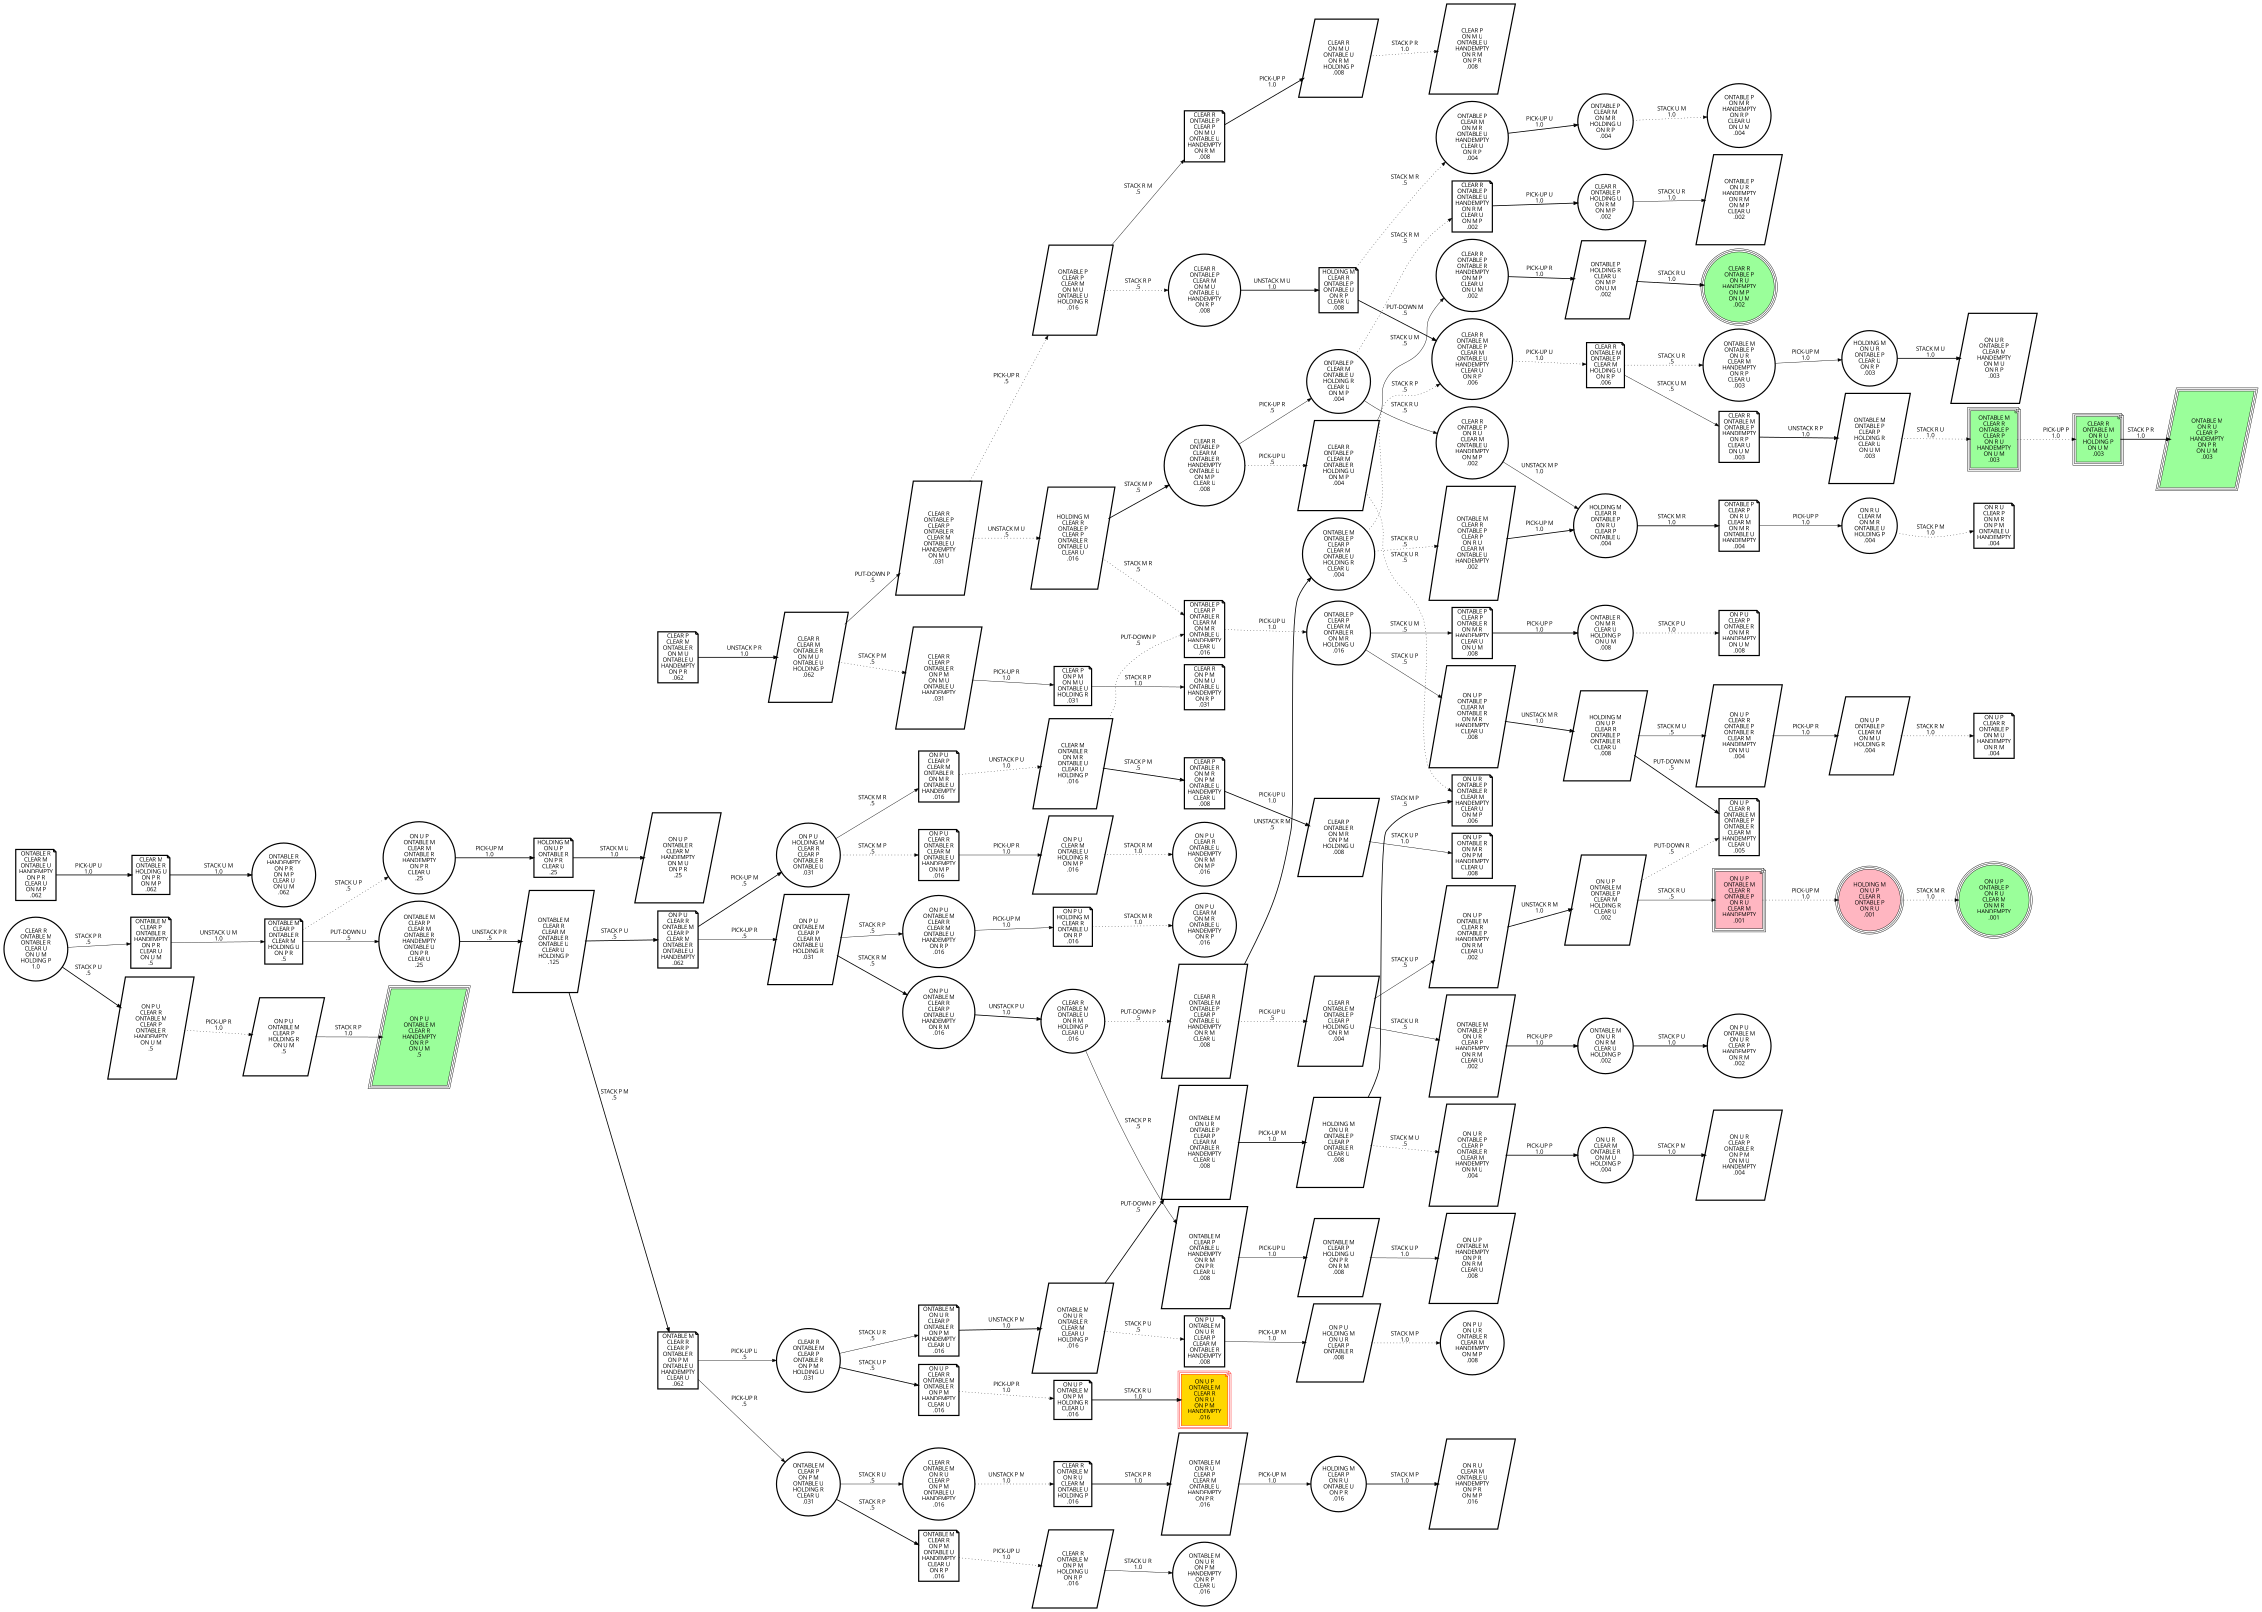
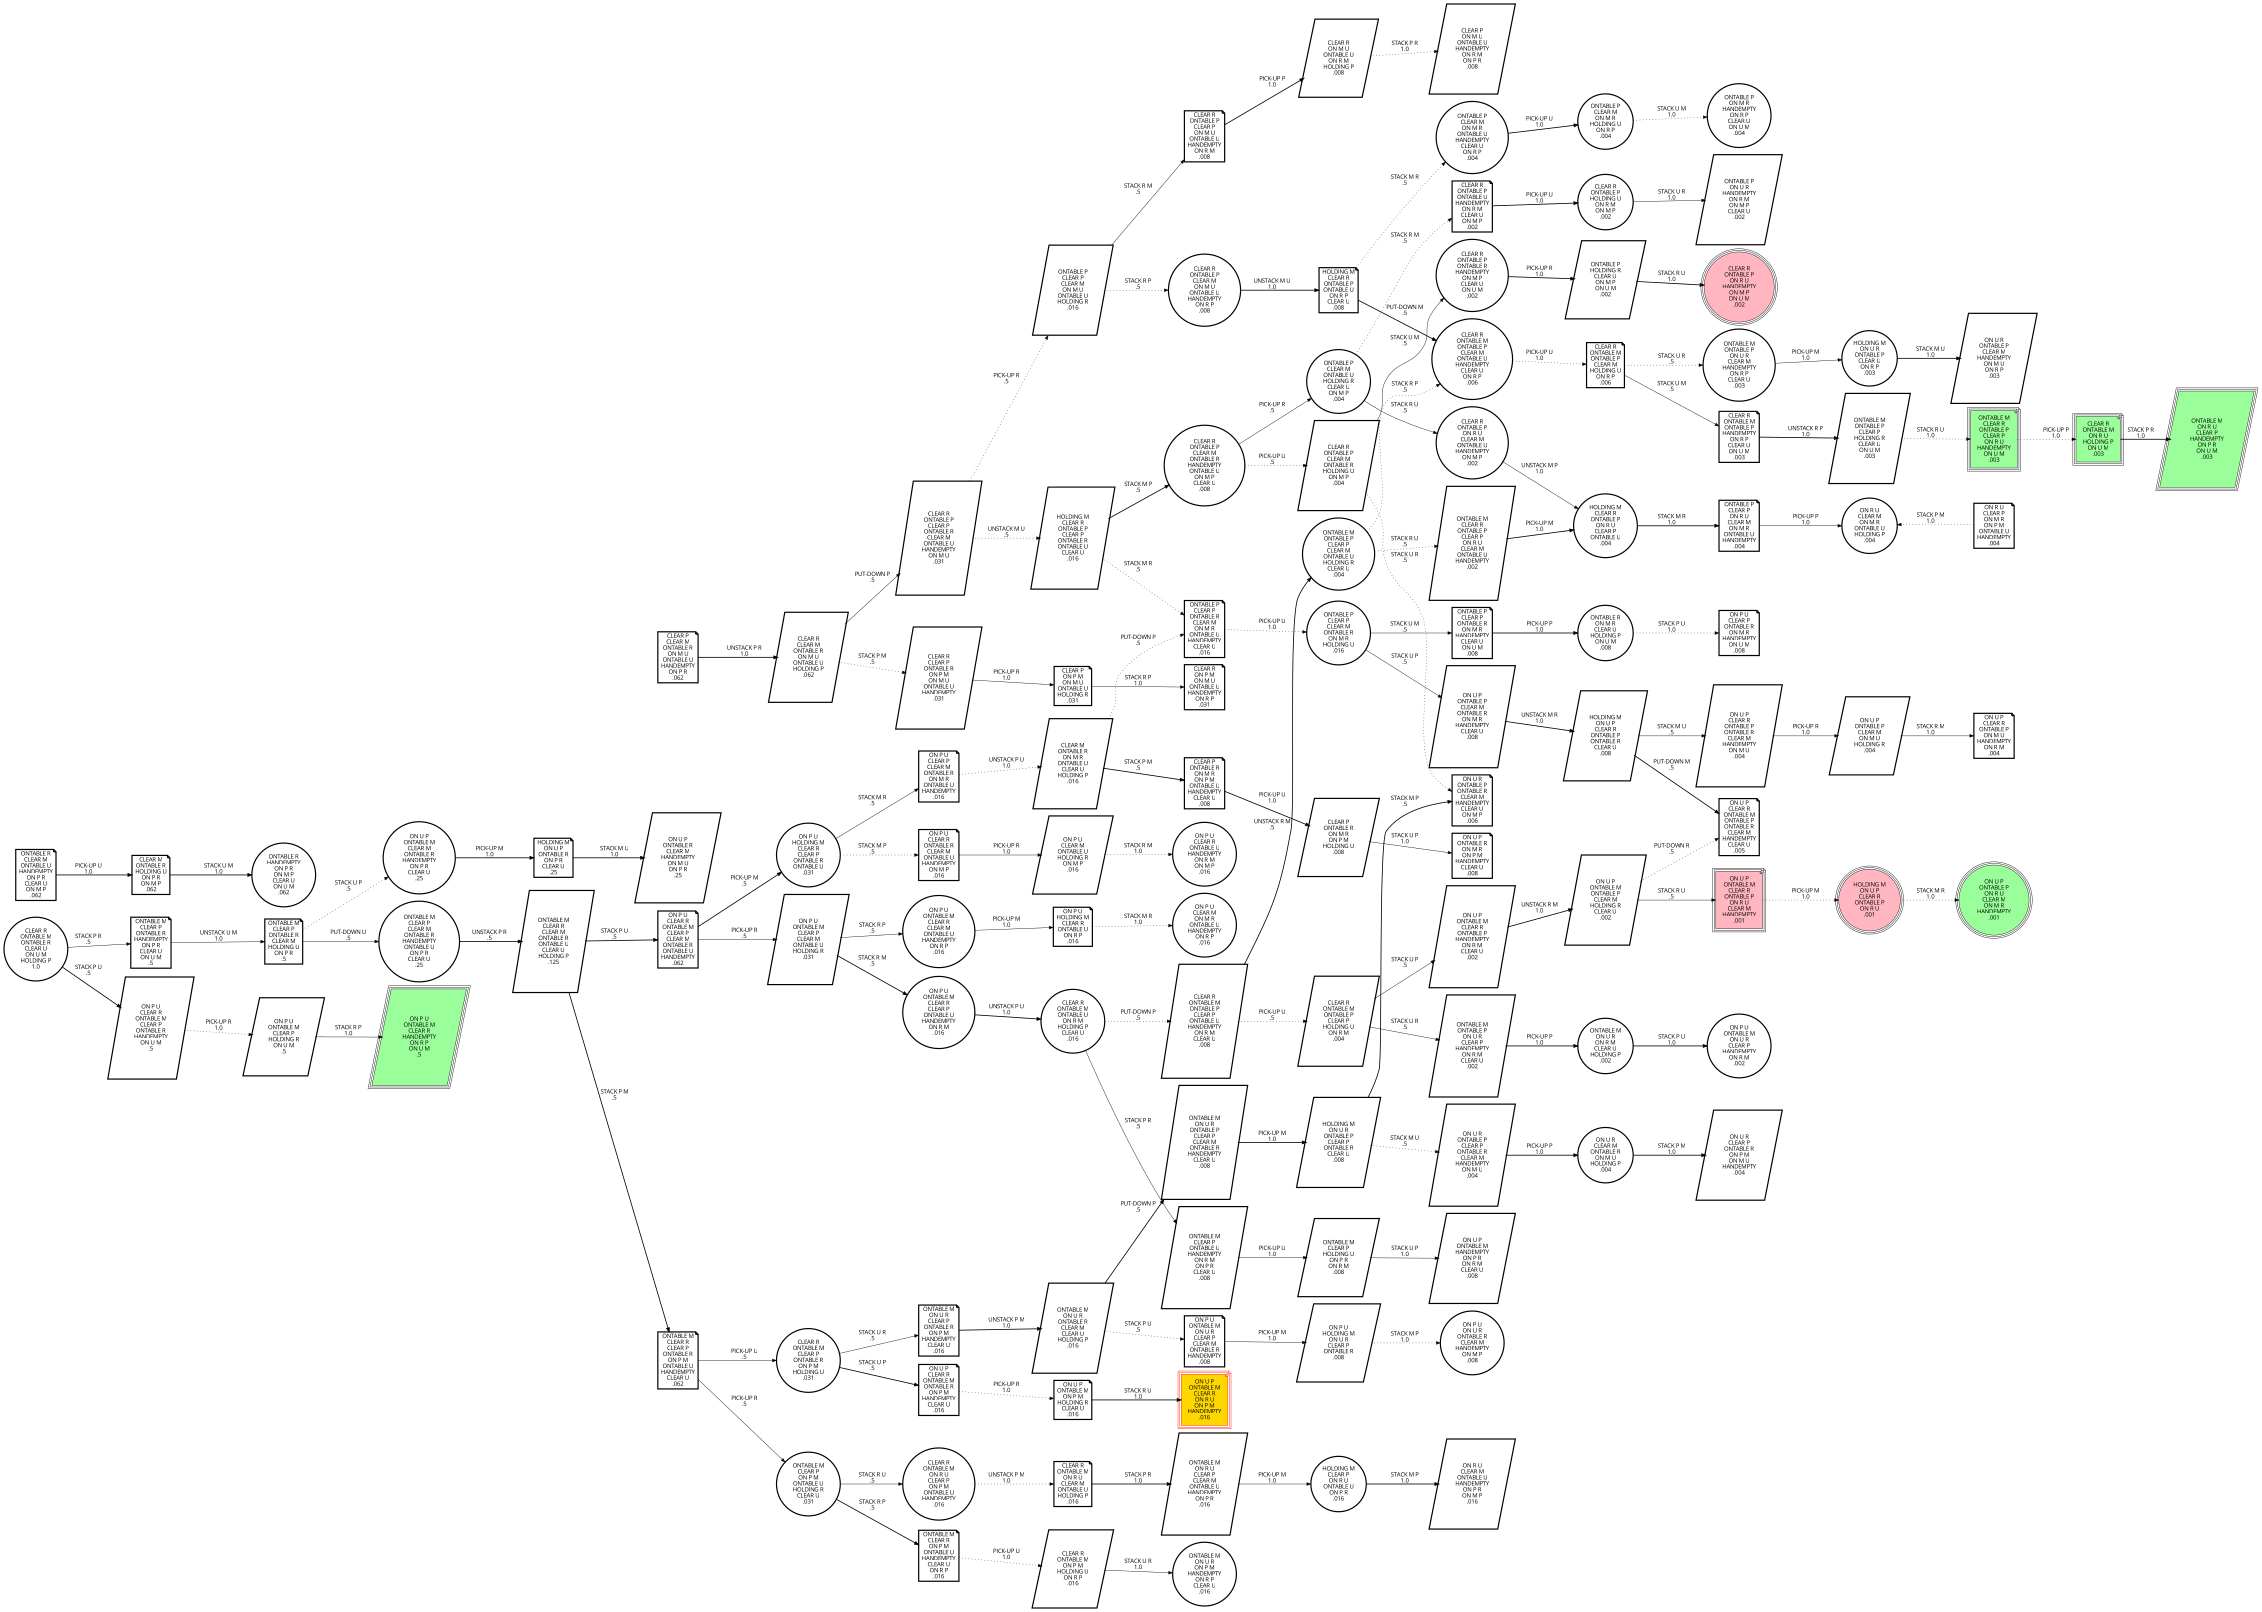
node "CLEAR R ONTABLE P ON R U HANDEMPTY ON M P ON U M .002": fillcolor palegreen1 -> lightpink
edge "ON R U CLEAR M ON M R ONTABLE U HOLDING P .004" -> "ON R U CLEAR P ON M R ON P M ONTABLE U HANDEMPTY .004": reversed
edge "ON U P ONTABLE P CLEAR M ON M U HOLDING R .004" -> "ON U P CLEAR R ONTABLE P ON M U HANDEMPTY ON R M .004": style dotted -> solid
